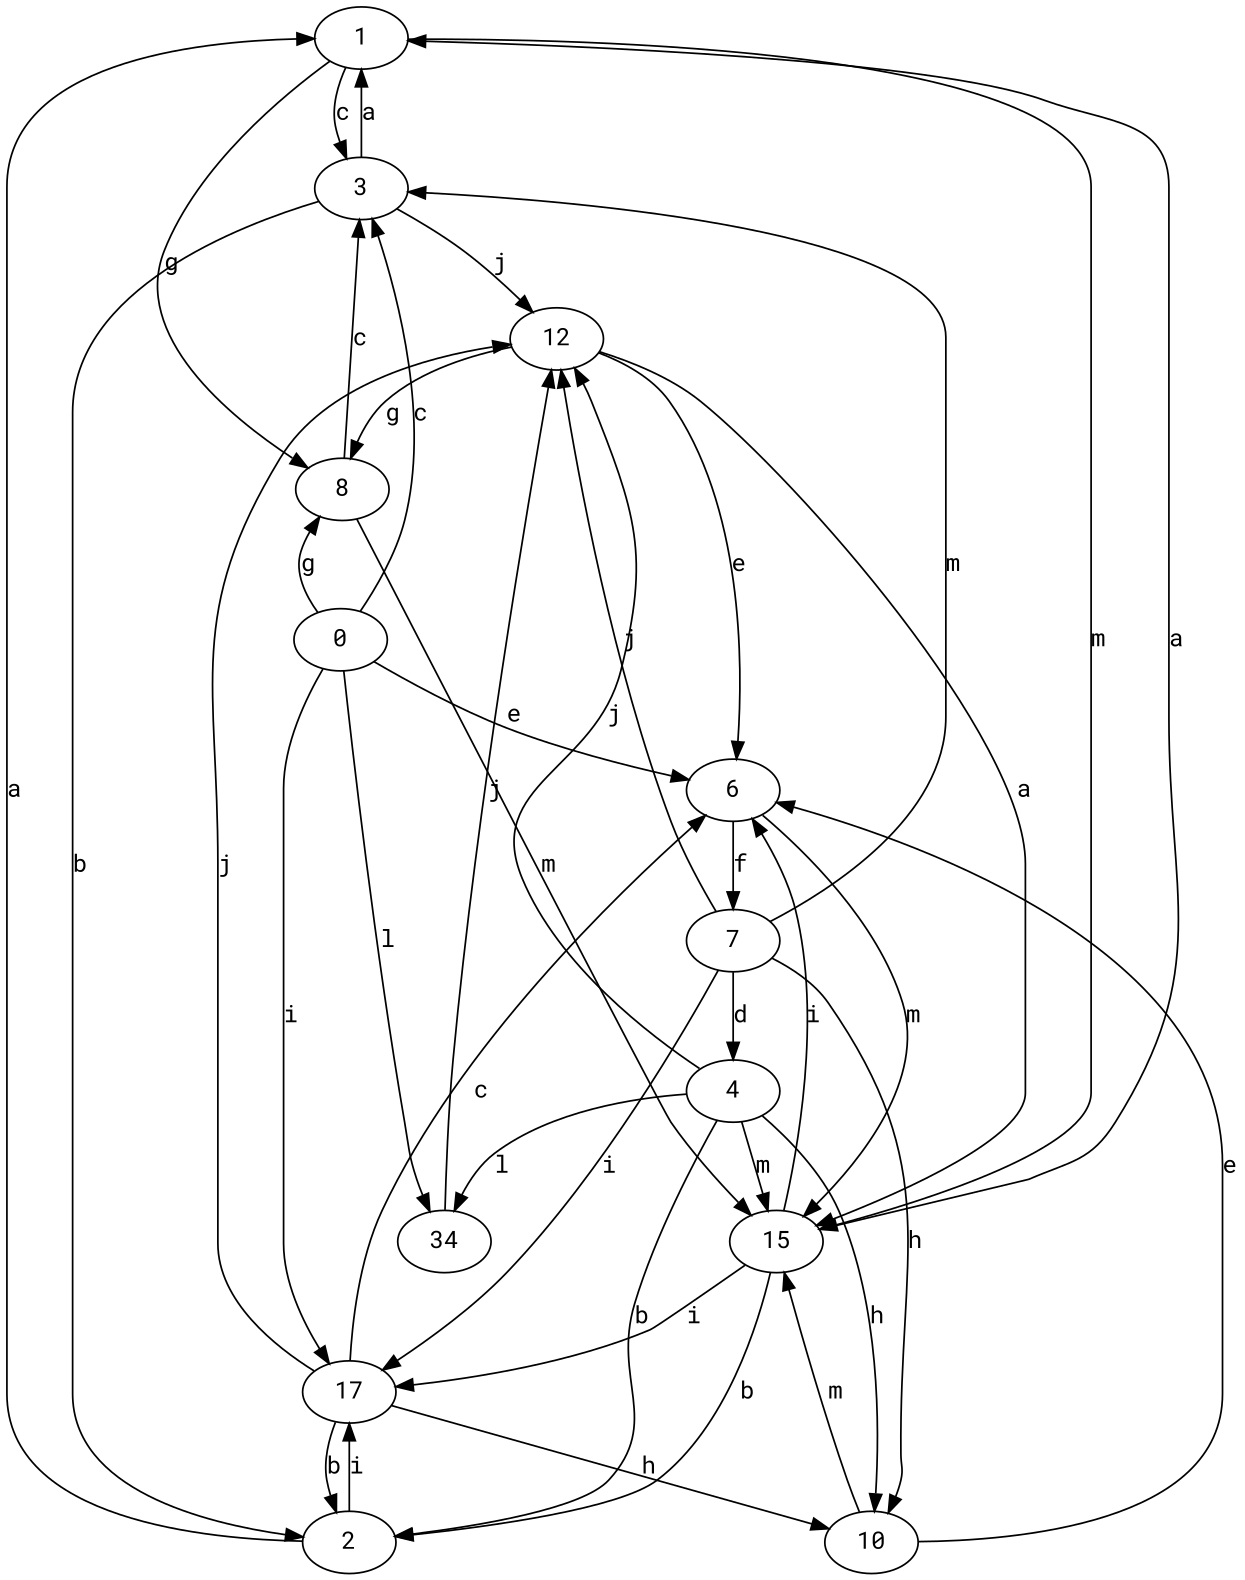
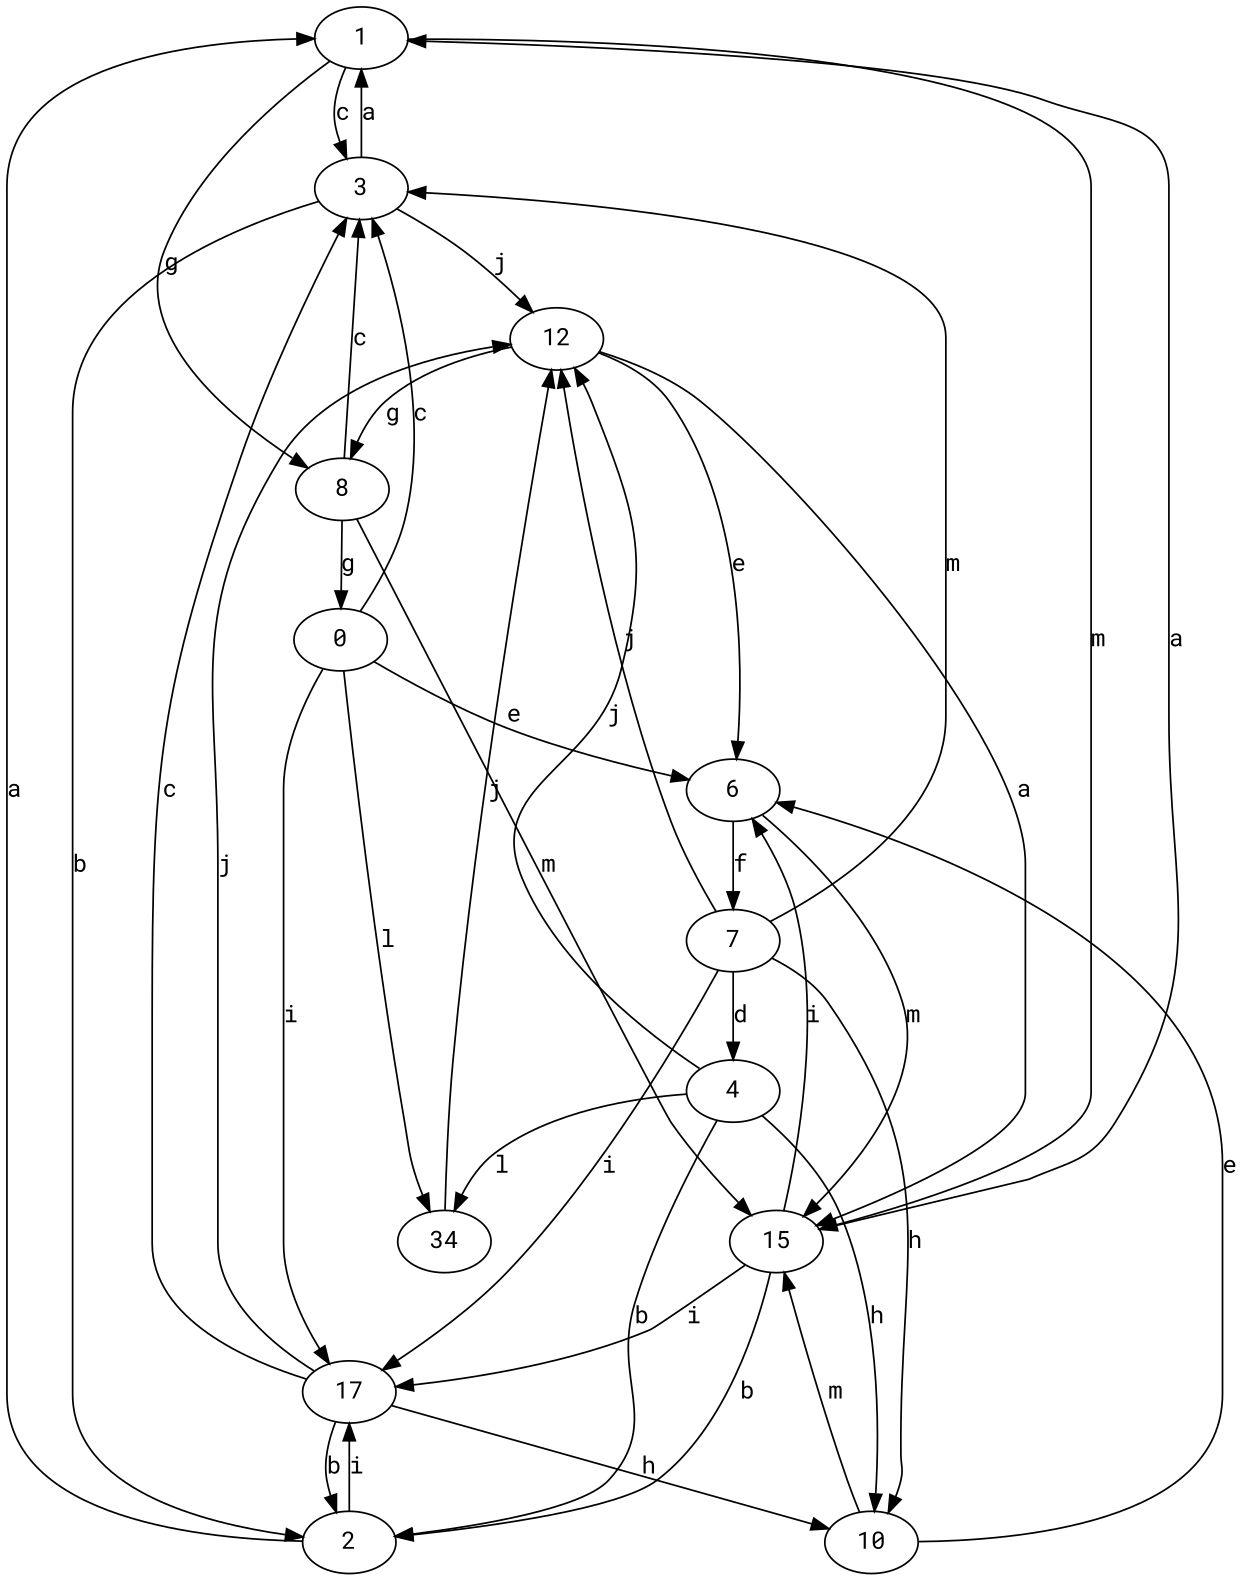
edge "0" -> "8": reversed
edge "17" -> "6": now "17" -> "3"
edge "4" -> "15": removed, label "m"
